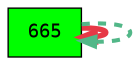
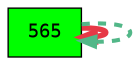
node "665": label "665" -> "565"
